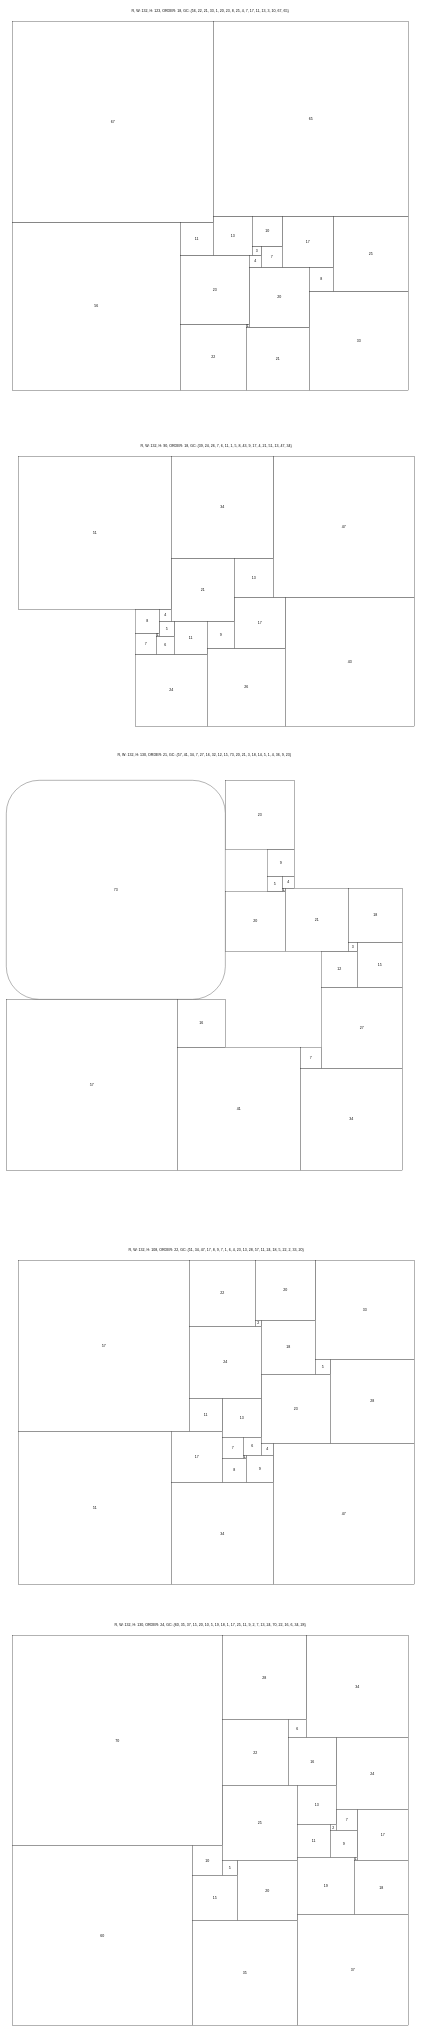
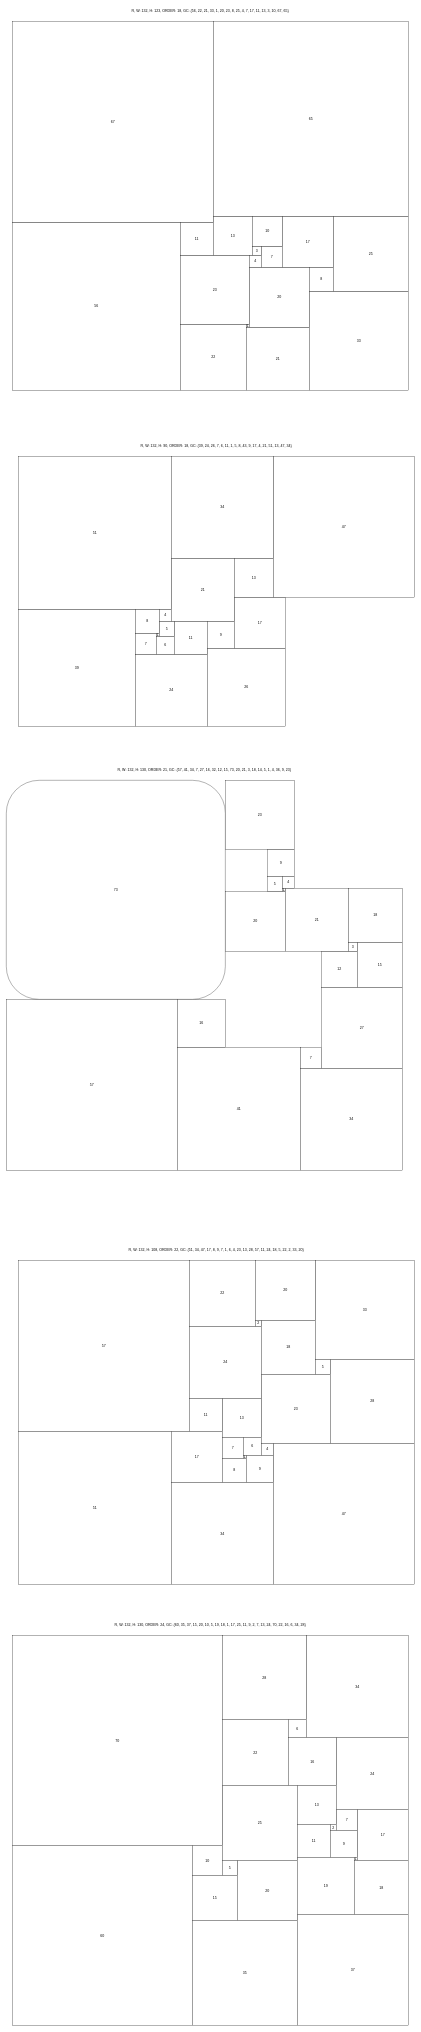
node "43": removed
node "39": added
node "R, W: 132, H: 130, ORDER: 21, GC: {57, 41, 34, 7, 27, 16, 32, 12, 15, 73, 20, 21, 3, 18, 14, 5, 1, 4, 36, 9, 23}": moved (204, 755) -> (204, 770)
